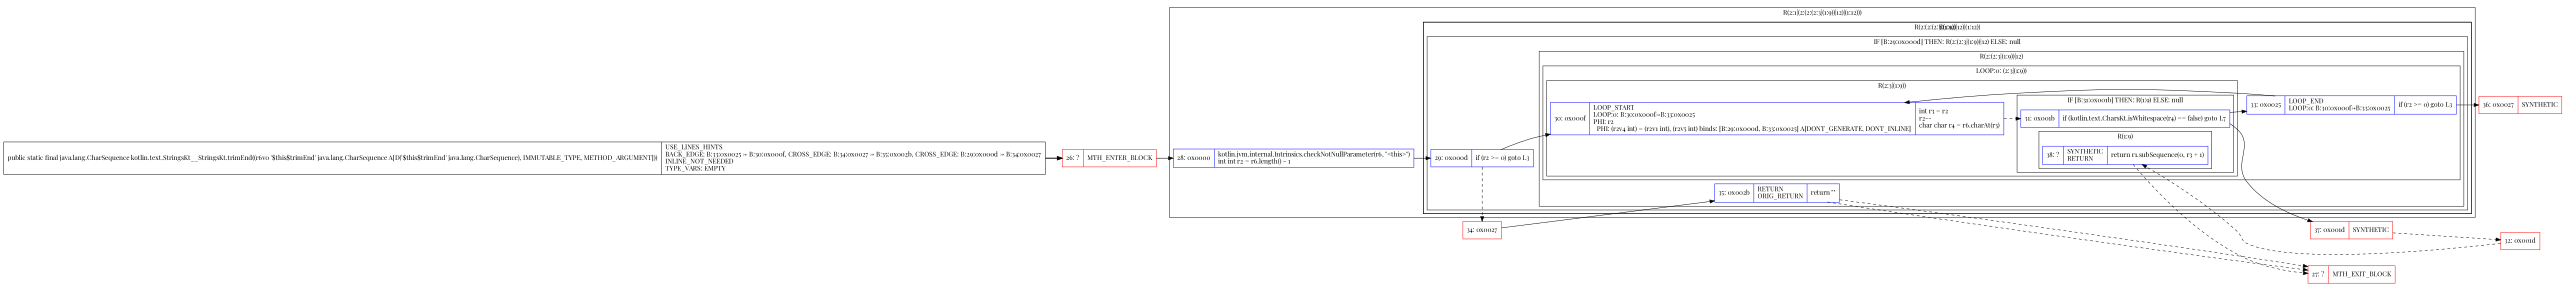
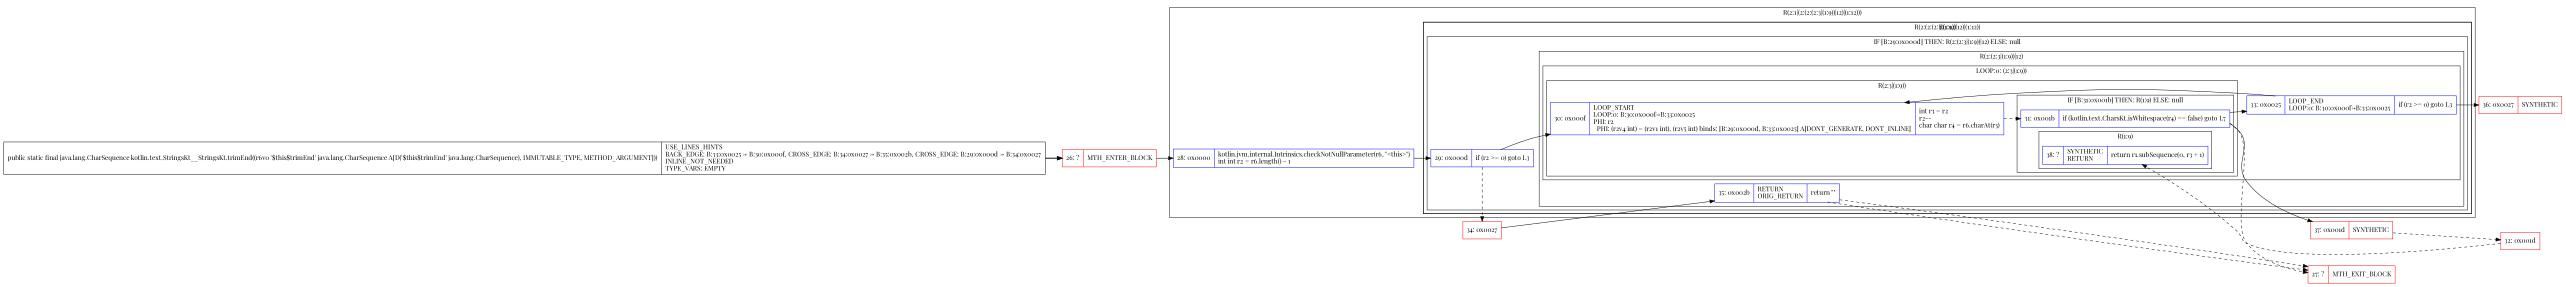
edge "38: ?" -> "27: ?": now "31: 0x001b" -> "27: ?"
